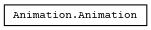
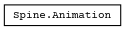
node "Animation.Animation": label "Animation.Animation" -> "Spine.Animation"
